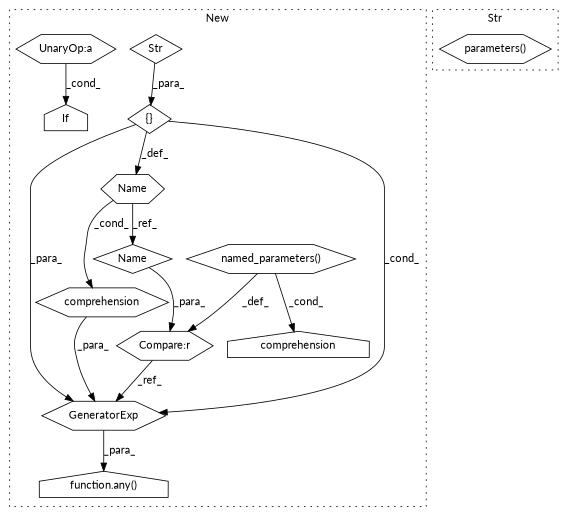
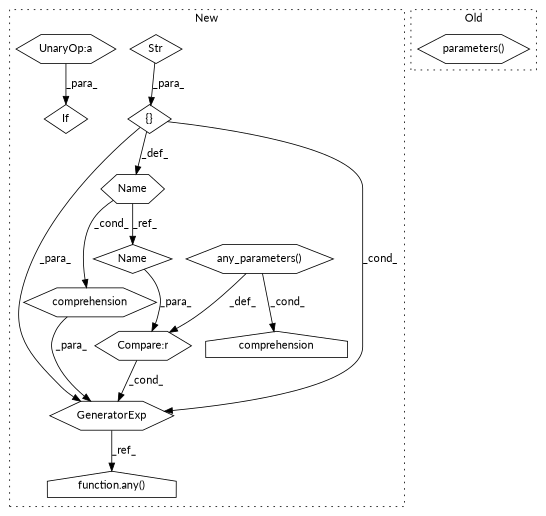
cluster "Str": label "Str" -> "Old"
edge "UnaryOp:a" -> "If": label "_cond_" -> "_para_"
node "If": shape house -> diamond
node "named_parameters()": label "named_parameters()" -> "any_parameters()"
edge "Compare:r" -> "GeneratorExp": label "_ref_" -> "_cond_"
edge "GeneratorExp" -> "function.any()": label "_para_" -> "_ref_"
